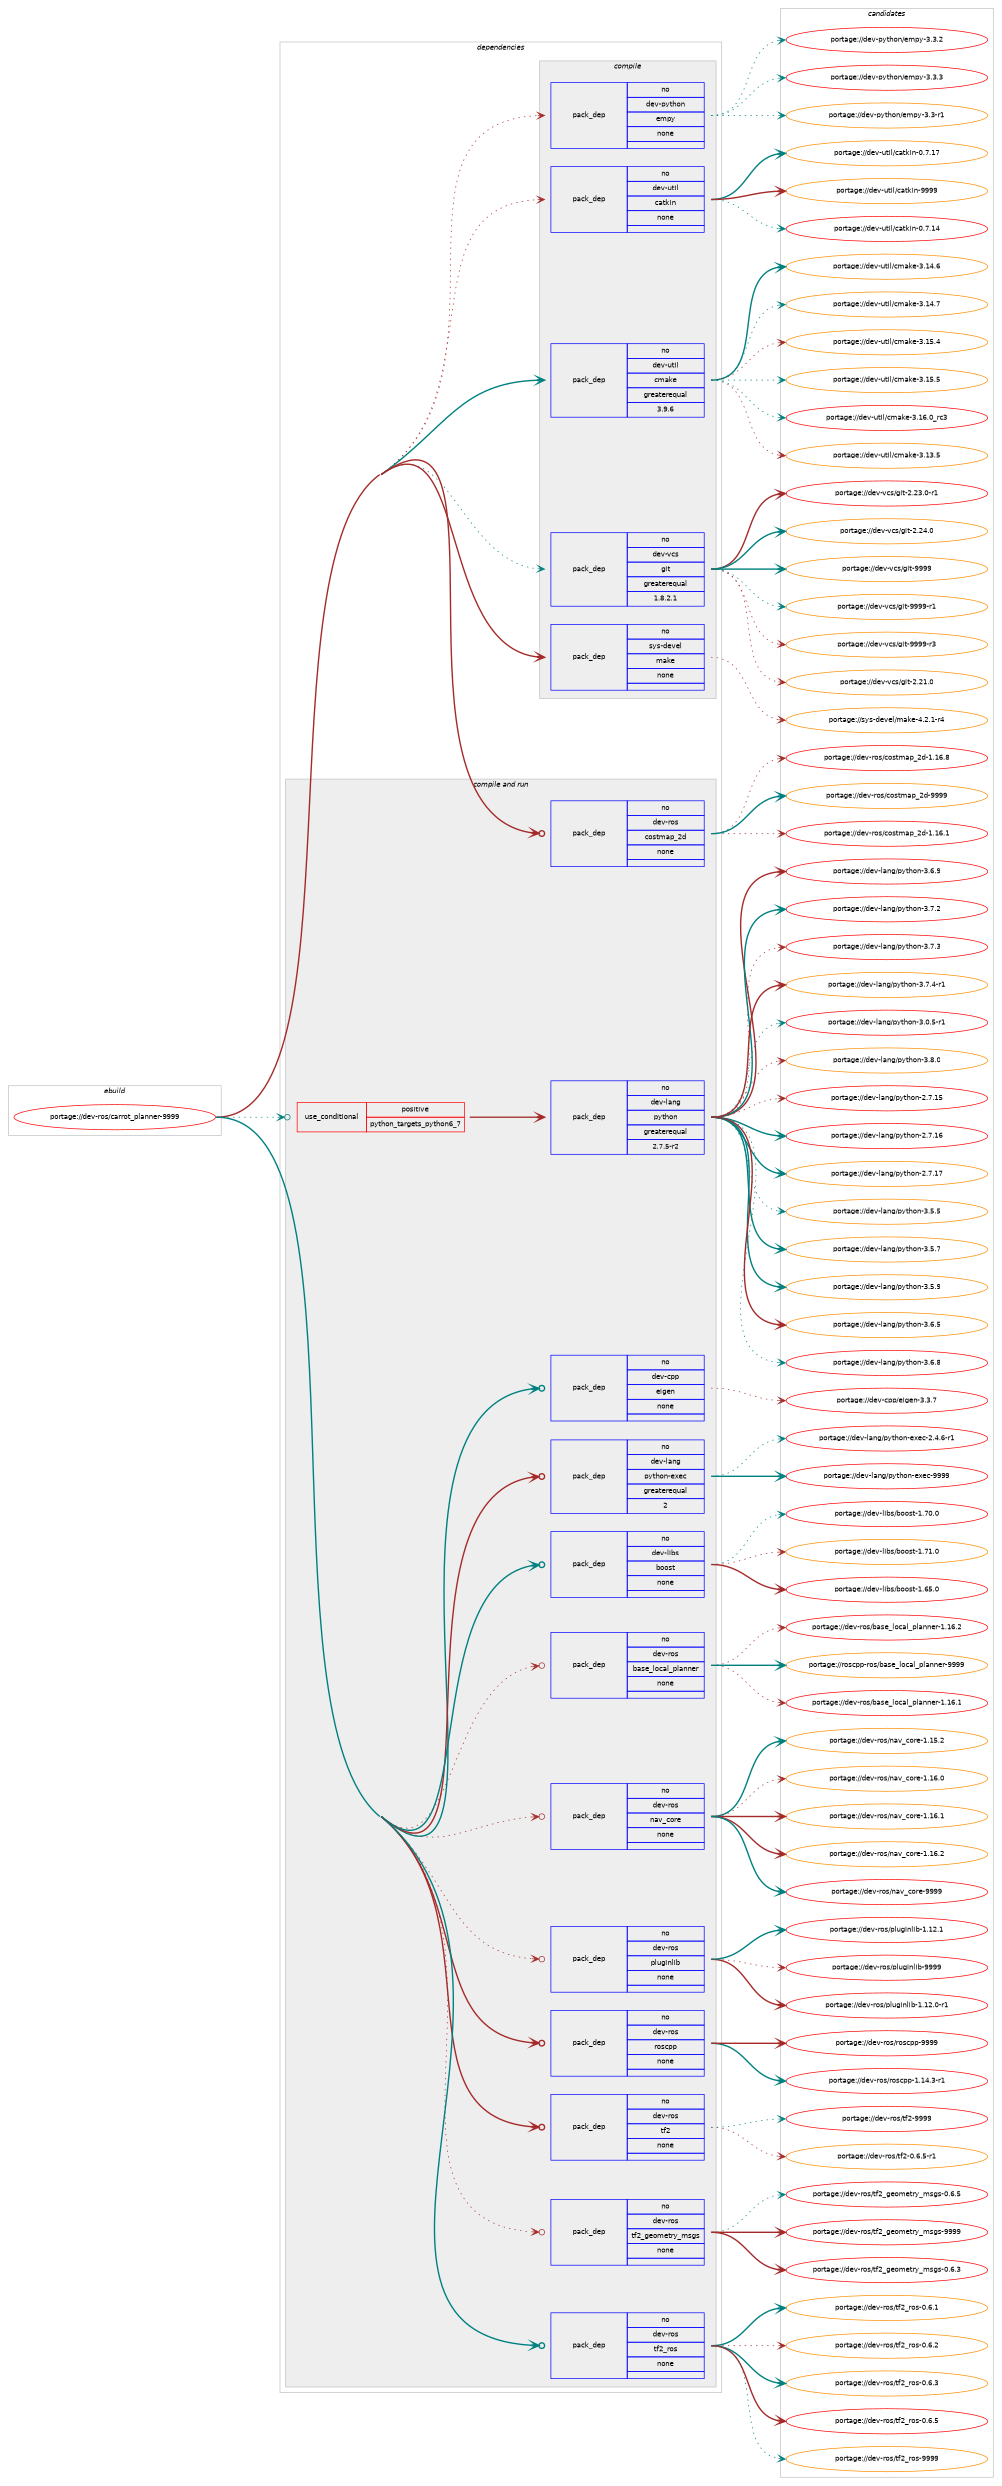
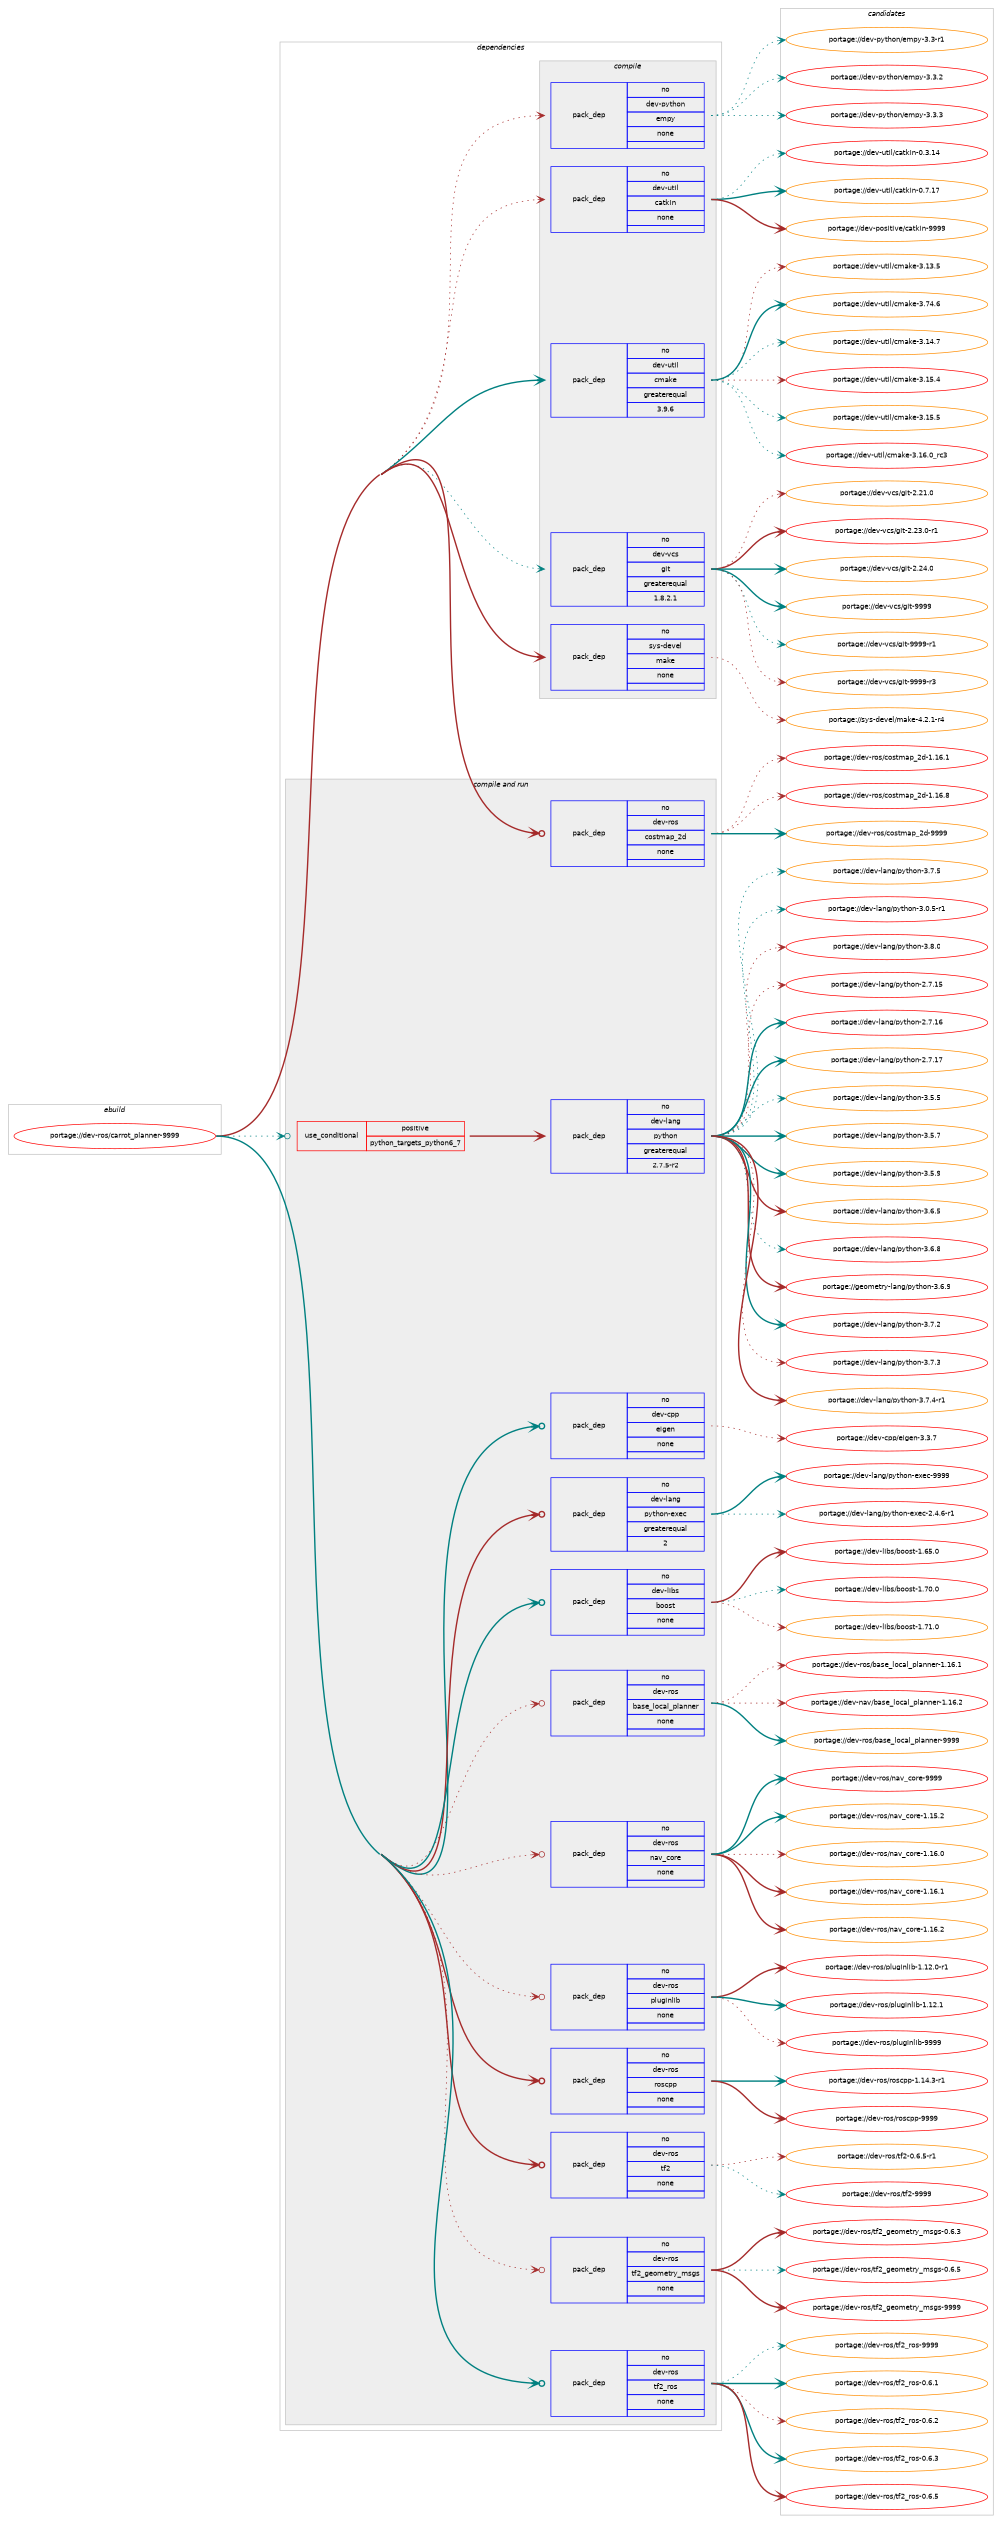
node "portage://dev-util/catkin-9999": label "portage://dev-util/catkin-9999" -> "portage://dev-positive/catkin-9999"
node "portage://dev-util/catkin-0.7.14": label "portage://dev-util/catkin-0.7.14" -> "portage://dev-util/catkin-0.3.14"
node "portage://dev-util/cmake-3.14.6": label "portage://dev-util/cmake-3.14.6" -> "portage://dev-util/cmake-3.74.6"
node "portage://dev-util/cmake-3.15.4": color darkorange -> red
node "portage://dev-lang/python-3.6.9": label "portage://dev-lang/python-3.6.9" -> "portage://geometry-lang/python-3.6.9"
node "portage://dev-lang/python-3.7.5": added
node "portage://dev-lang/python-3.8.0": color darkorange -> red
node "portage://dev-ros/base_local_planner-1.16.2": label "portage://dev-ros/base_local_planner-1.16.2" -> "portage://dev-nav/base_local_planner-1.16.2"
node "portage://roscpp-ros/base_local_planner-9999": label "portage://roscpp-ros/base_local_planner-9999" -> "portage://dev-ros/base_local_planner-9999"
